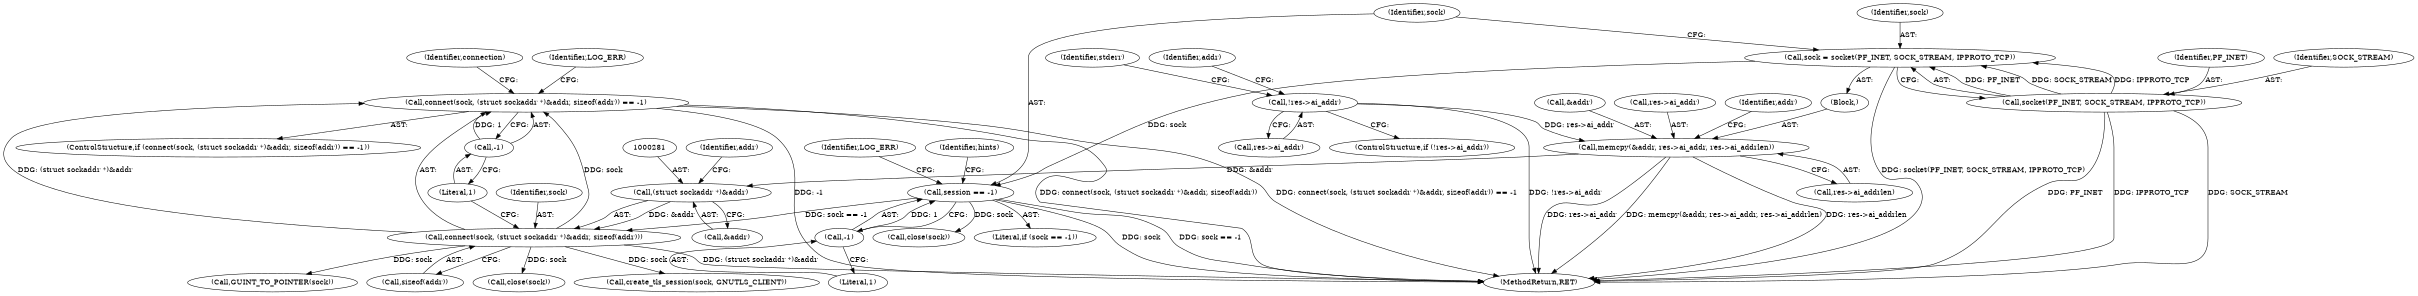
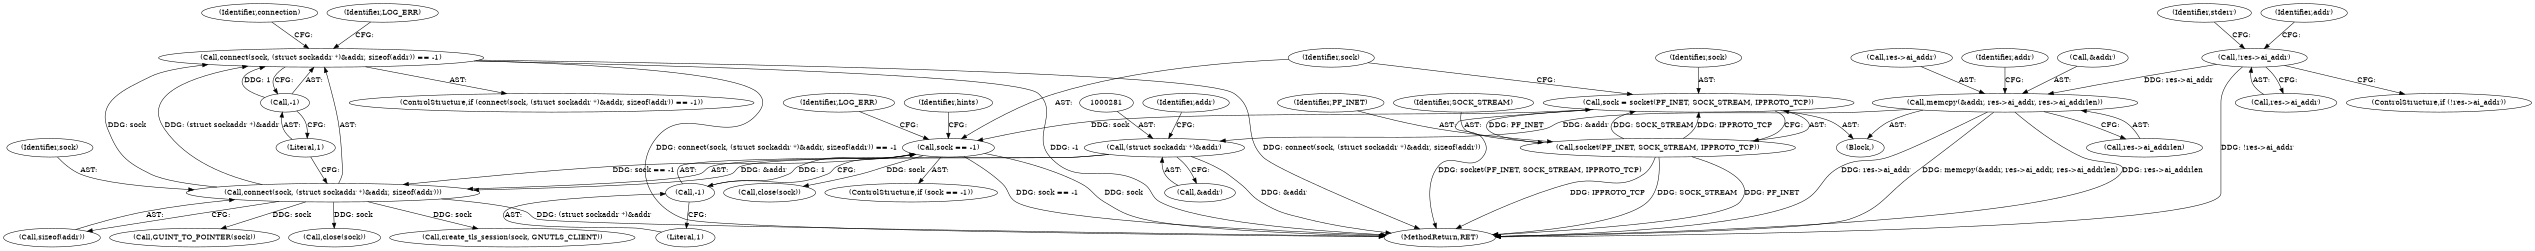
edge "(Block,)" -> "(Call,memcpy(&addr, res->ai_addr, res->ai_addrlen))": reversed
node "(Call,session == -1)": label "(Call,session == -1)" -> "(Call,sock == -1)"
edge "(Call,(struct sockaddr *)&addr)" -> "(MethodReturn,RET)": added, label "DDG: &addr"
node "(Literal,if (sock == -1))": label "(Literal,if (sock == -1))" -> "(ControlStructure,if (sock == -1))"
